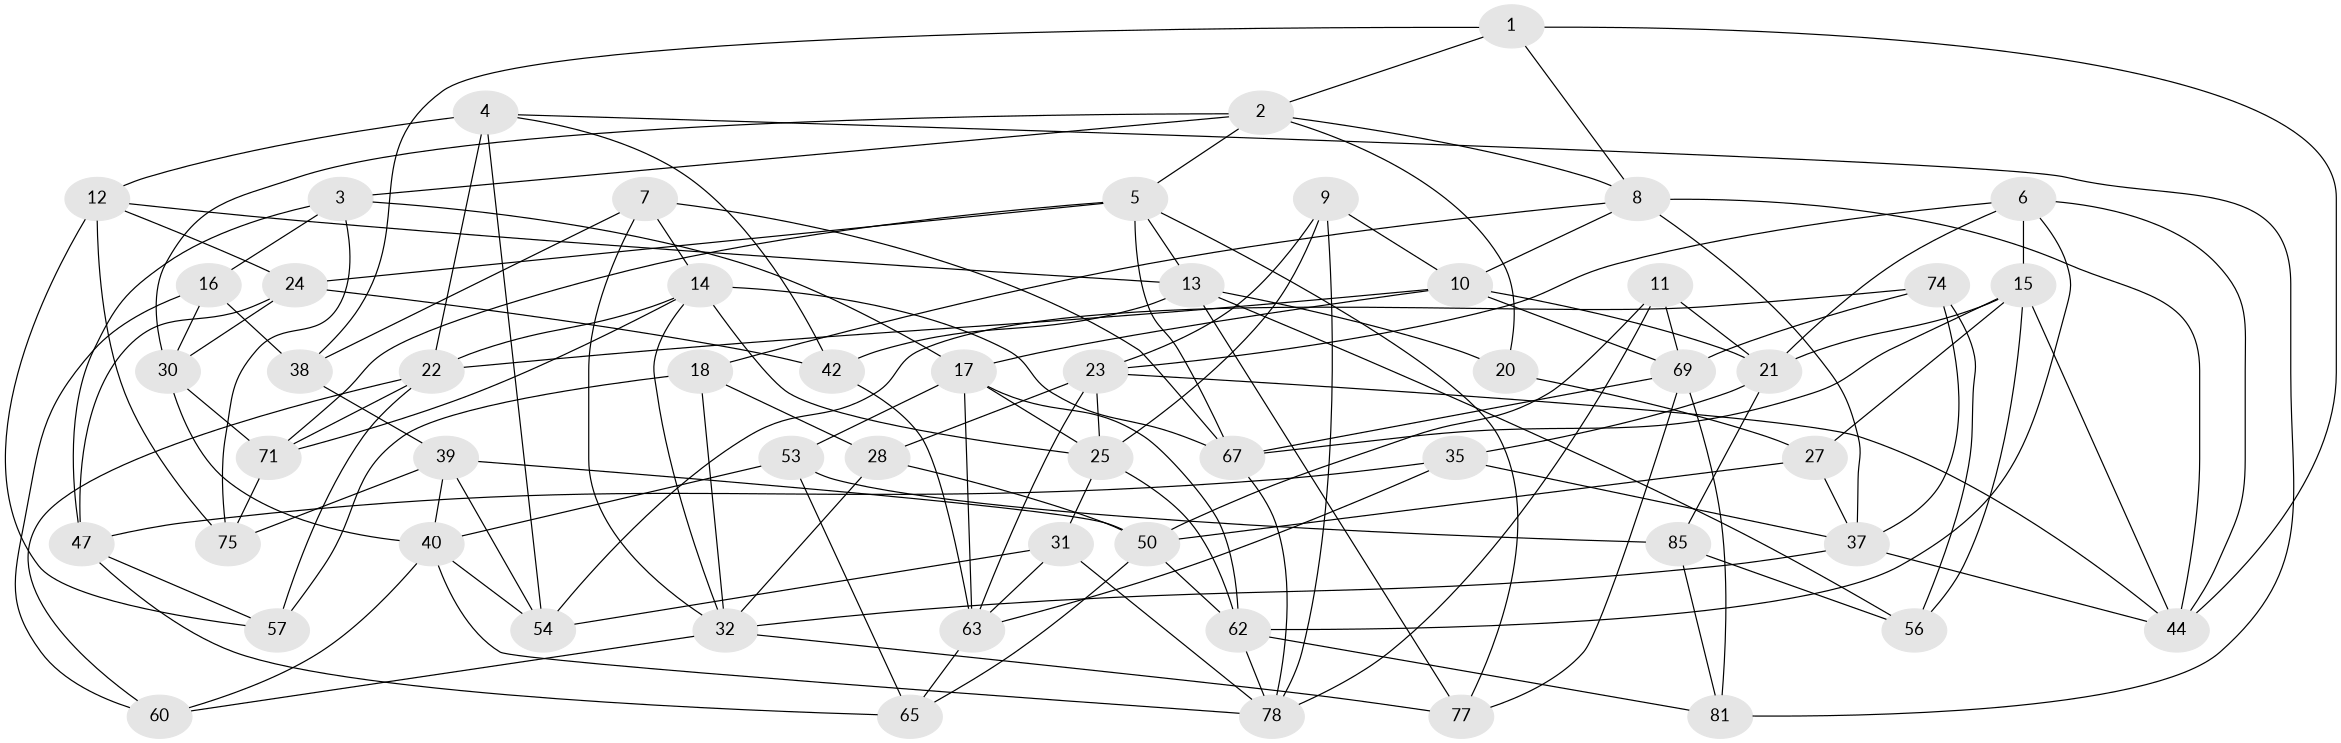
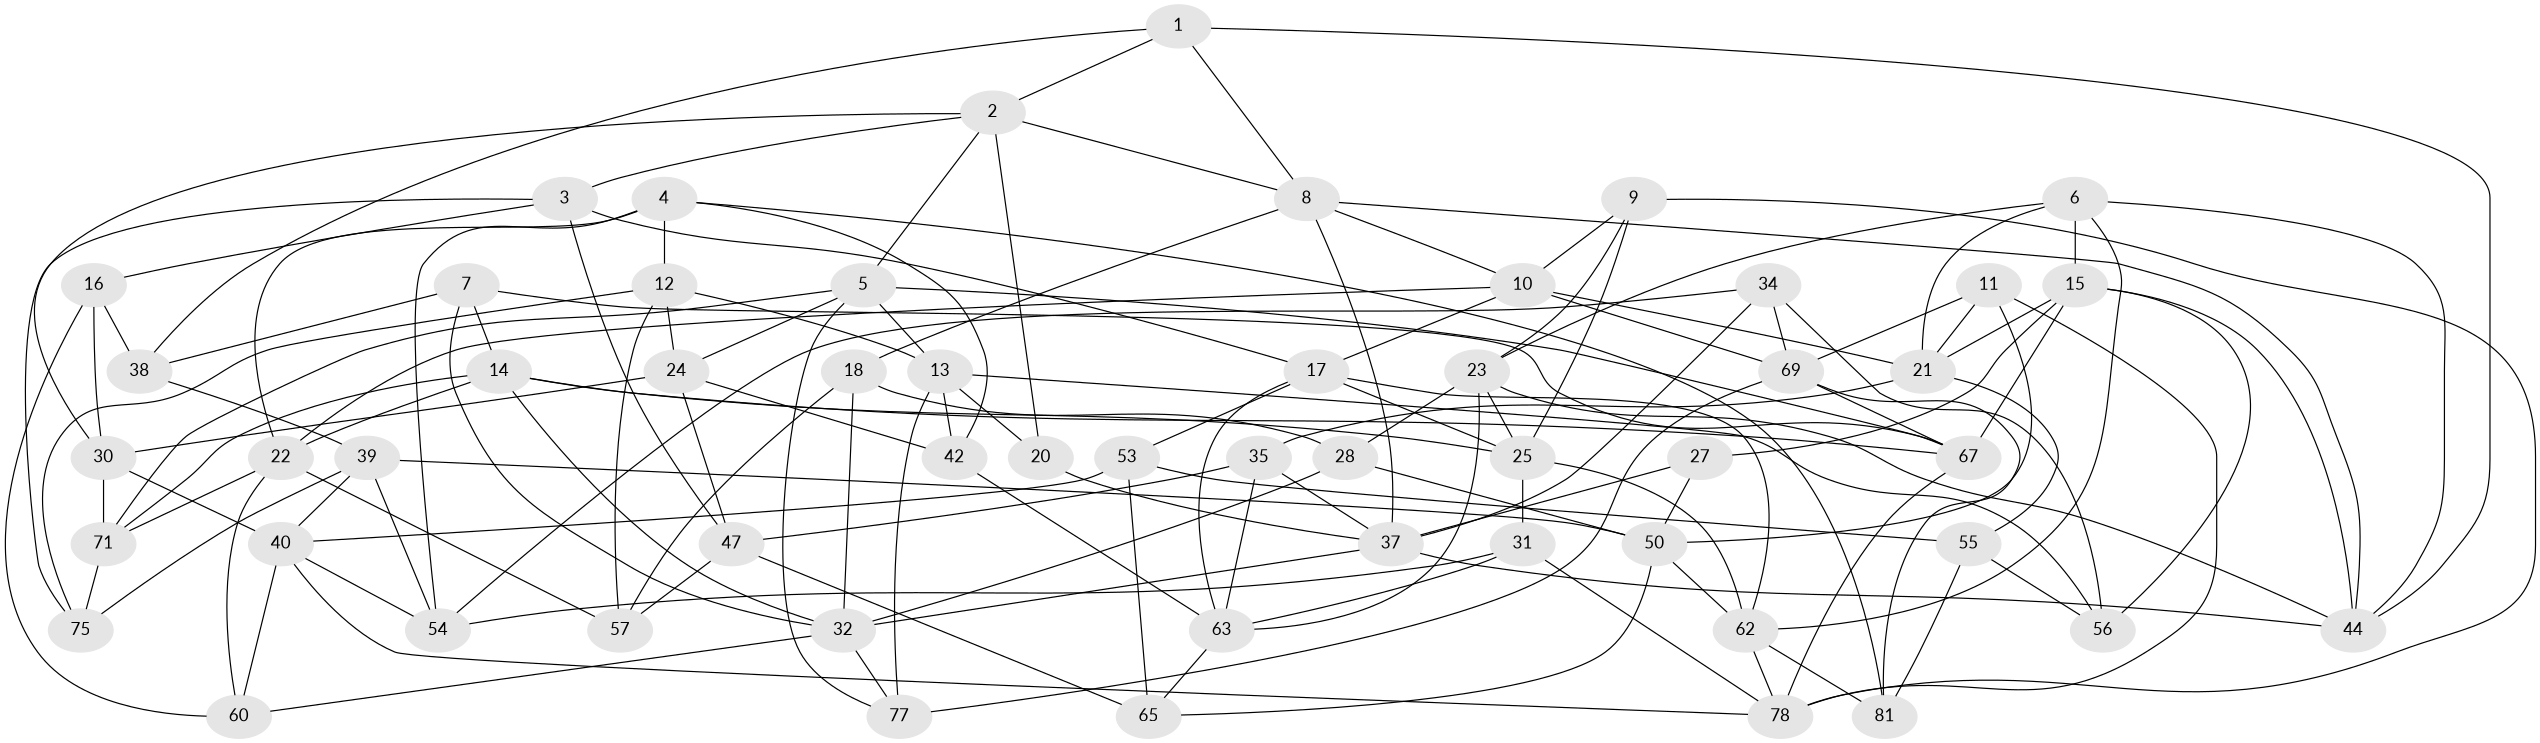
node "74": label "74" -> "34"
edge "20" -- "27": now "20" -- "37"
node "85": label "85" -> "55"
